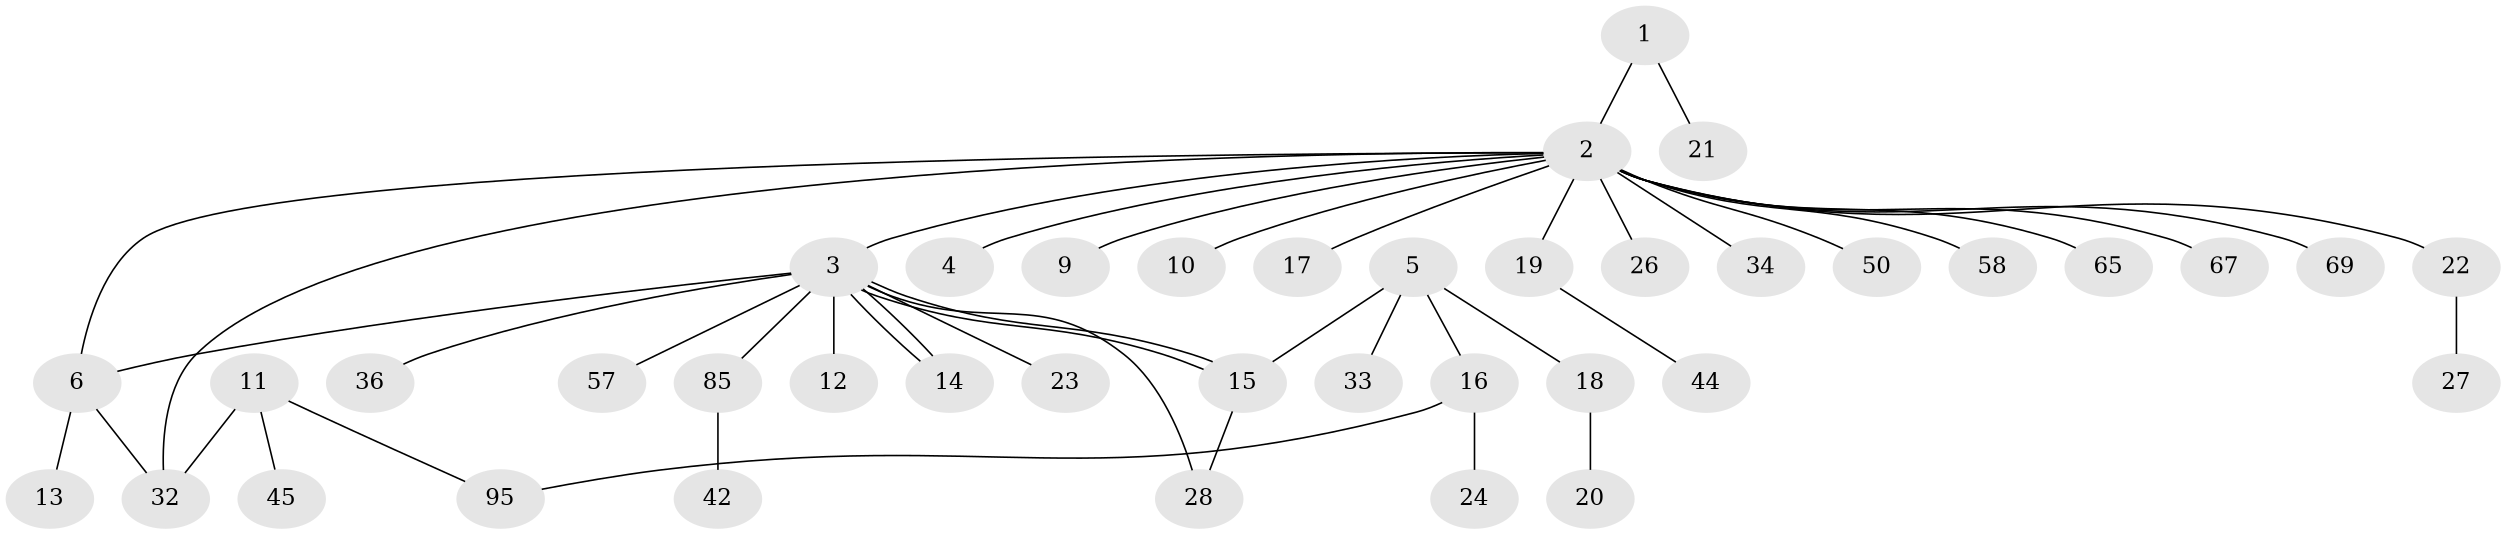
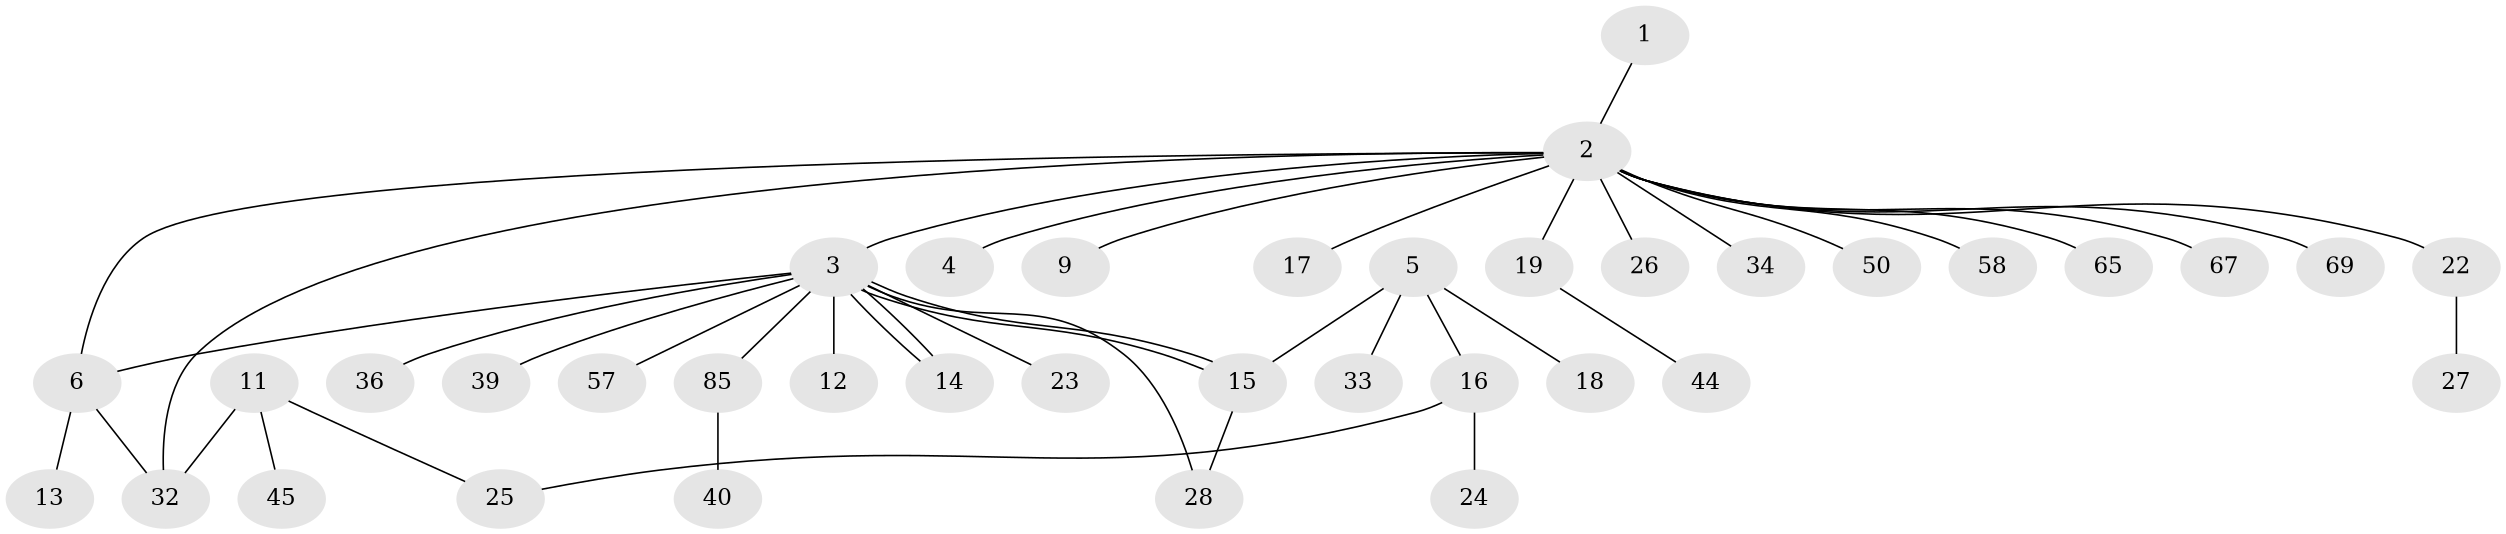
node "21": removed
node "10": removed
node "39": added
node "95": label "95" -> "25"
node "42": label "42" -> "40"
node "20": removed
